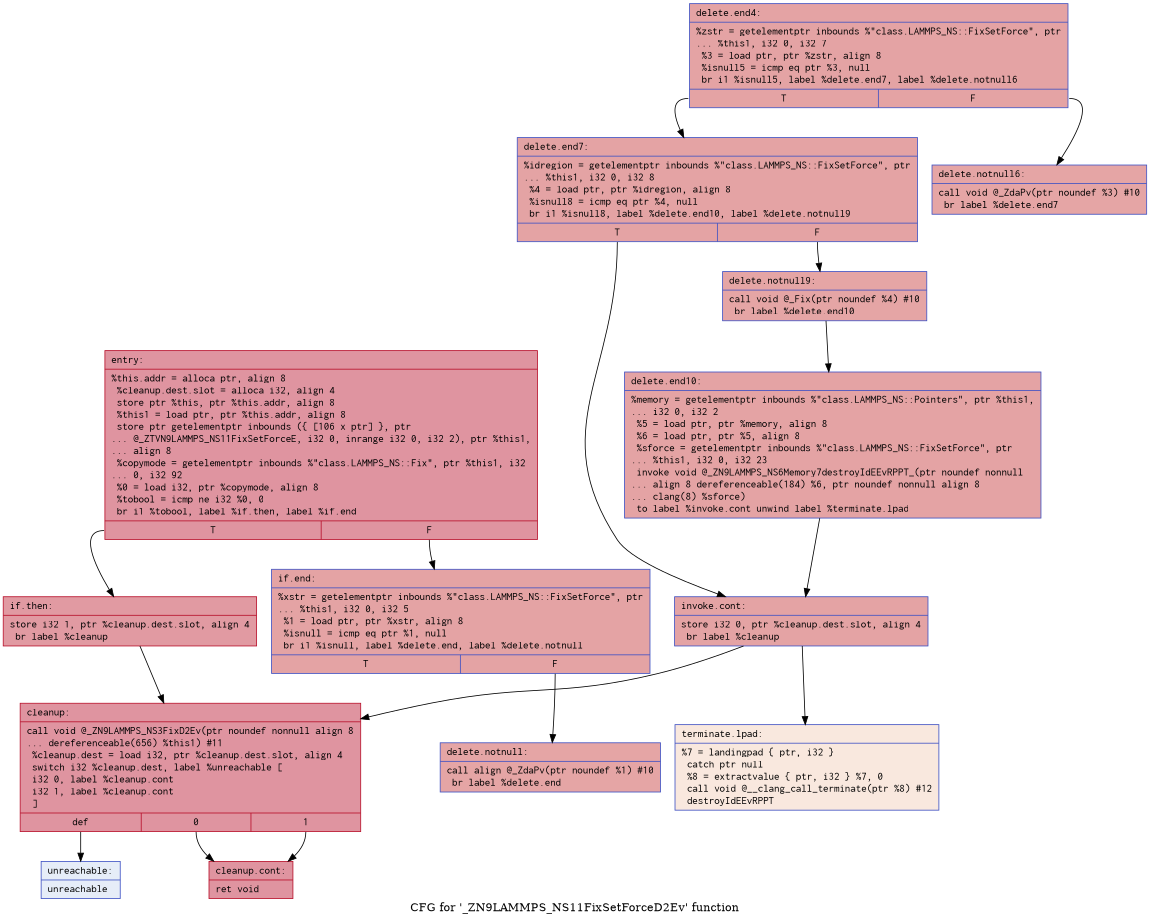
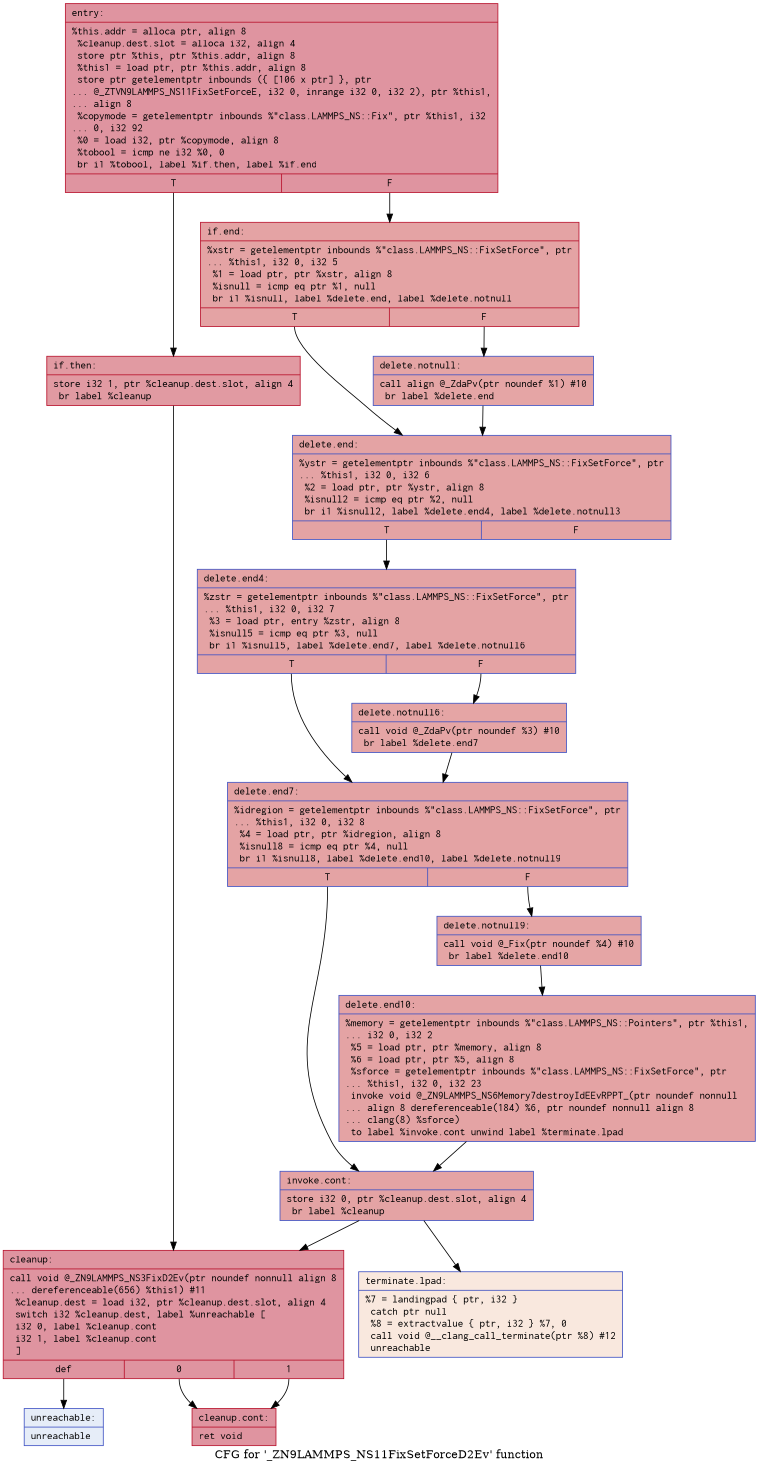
node "delete.end4:": text "%3 = load ptr, ptr %zstr, align 8" -> "%3 = load ptr, entry %zstr, align 8"
node "delete.end:": added
node "if.end:": color #3d50c3ff -> #b70d28ff
edge "delete.notnull6:" -> "delete.end7:": added
node "terminate.lpad:": text "destroyIdEEvRPPT" -> "unreachable"
